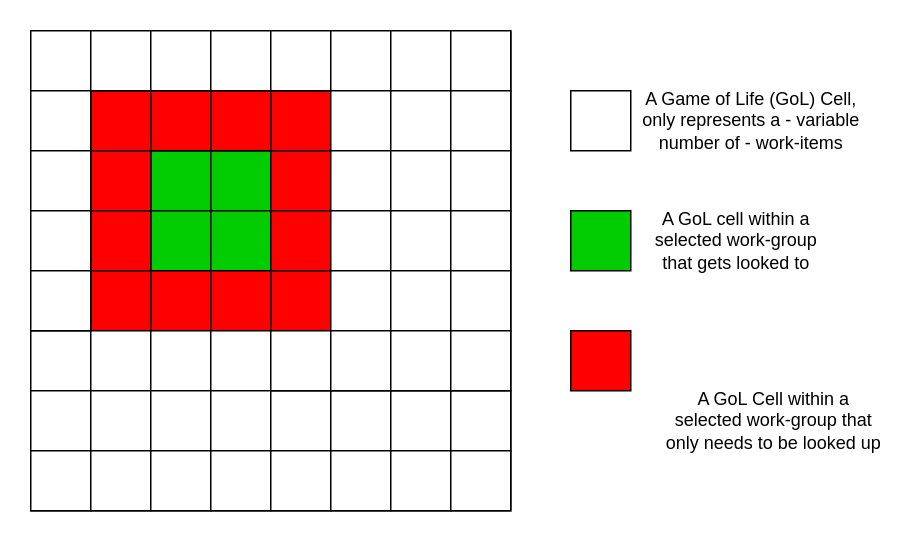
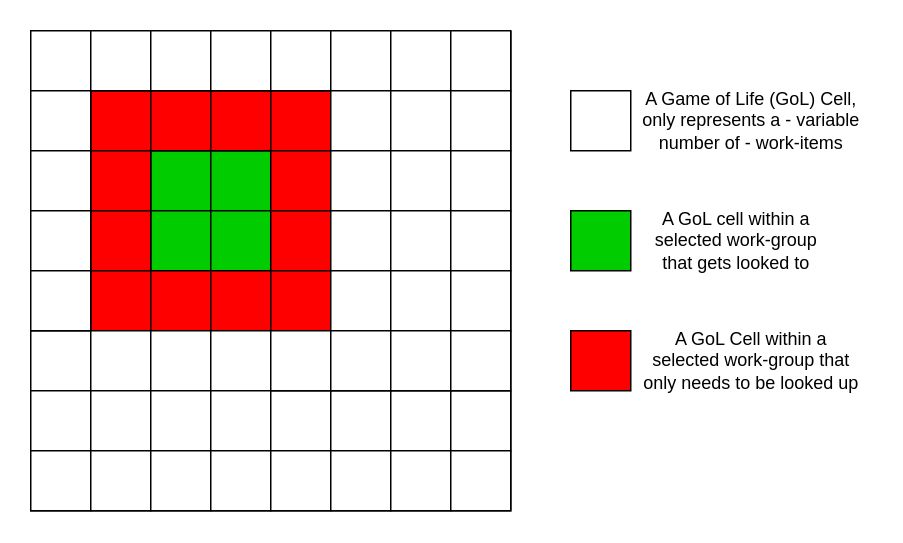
node "A GoL Cell within a selected work-group that only needs to be looked up": moved (773, 421) -> (751, 361)
